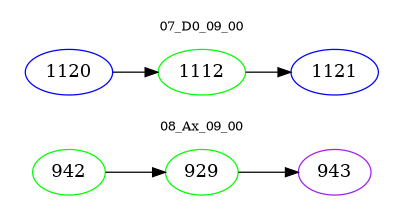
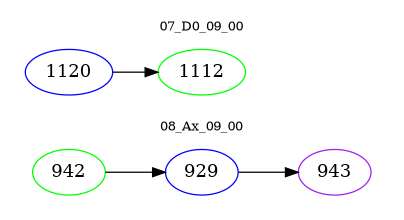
node "1121": removed
node "929": color green -> blue
